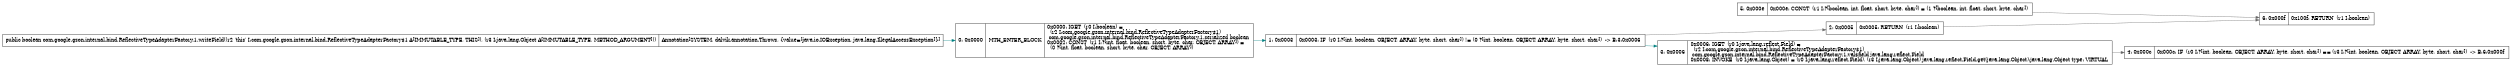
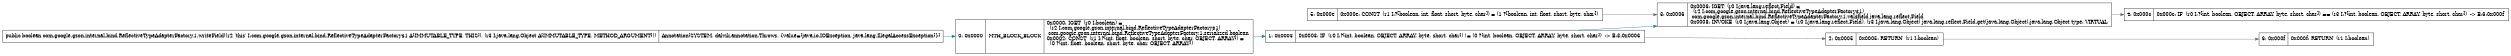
edge "5: 0x000e" -> "6: 0x000f": now "5: 0x000e" -> "3: 0x0006"
node "6: 0x000f": text "0x100f: RETURN  (r1 I:boolean)" -> "0x000f: RETURN  (r1 I:boolean)"
node "0: 0x0000": text "MTH_ENTER_BLOCK" -> "MTH_BLOCK_BLOCK"
